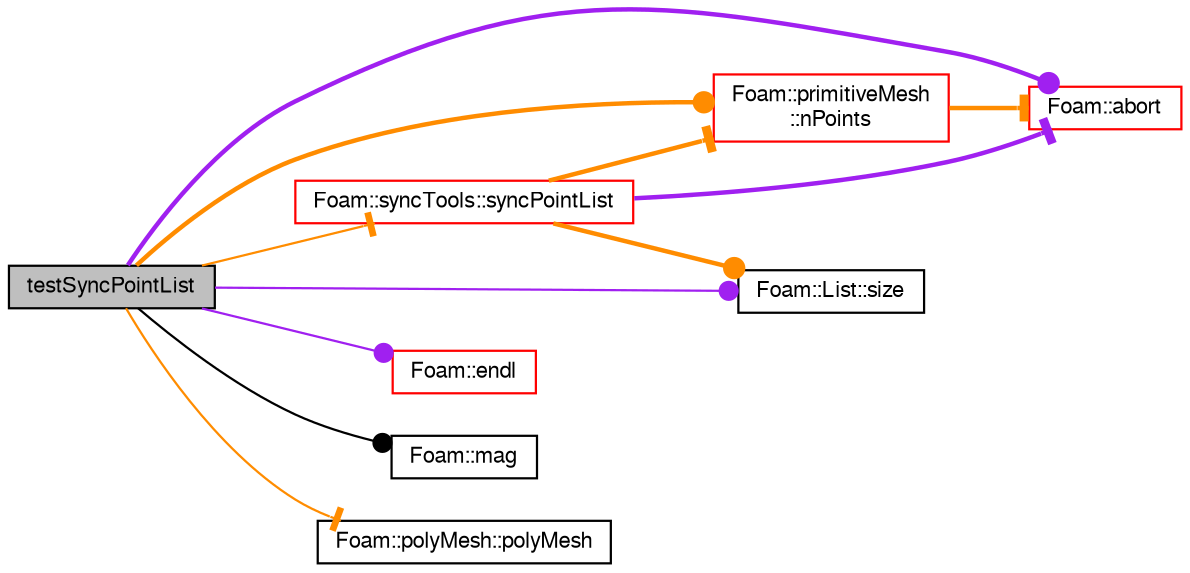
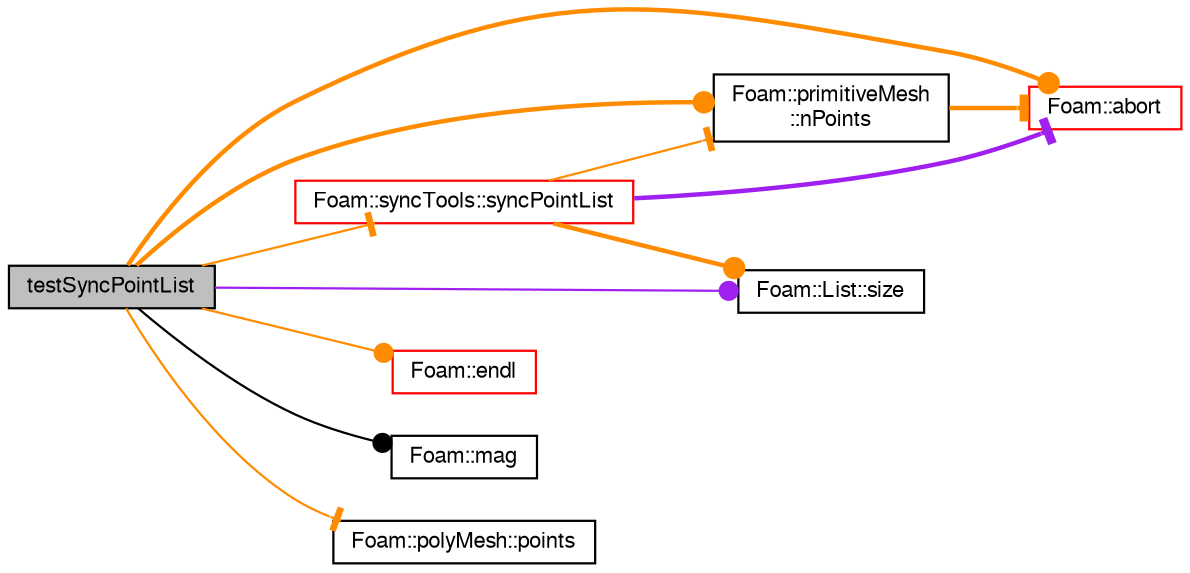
edge "testSyncPointList" -> "Foam::abort": color purple -> darkorange
node "Foam::primitiveMesh ::nPoints": color red -> black
edge "Foam::syncTools::syncPointList" -> "Foam::primitiveMesh ::nPoints": style bold -> solid
edge "testSyncPointList" -> "Foam::endl": color purple -> darkorange
node "Foam::polyMesh::polyMesh": label "Foam::polyMesh::polyMesh" -> "Foam::polyMesh::points"
